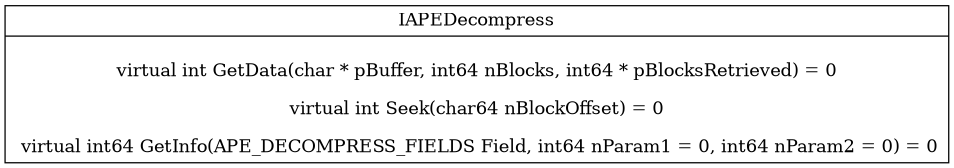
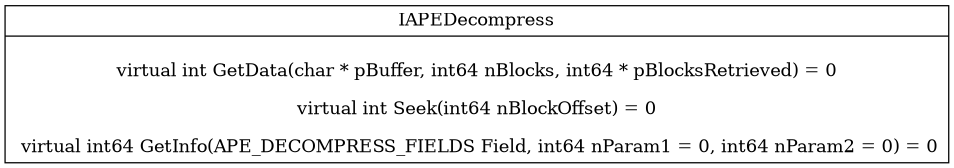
node "IAPEDecompress": text "virtual int Seek(char64 nBlockOffset) = 0" -> "virtual int Seek(int64 nBlockOffset) = 0"
